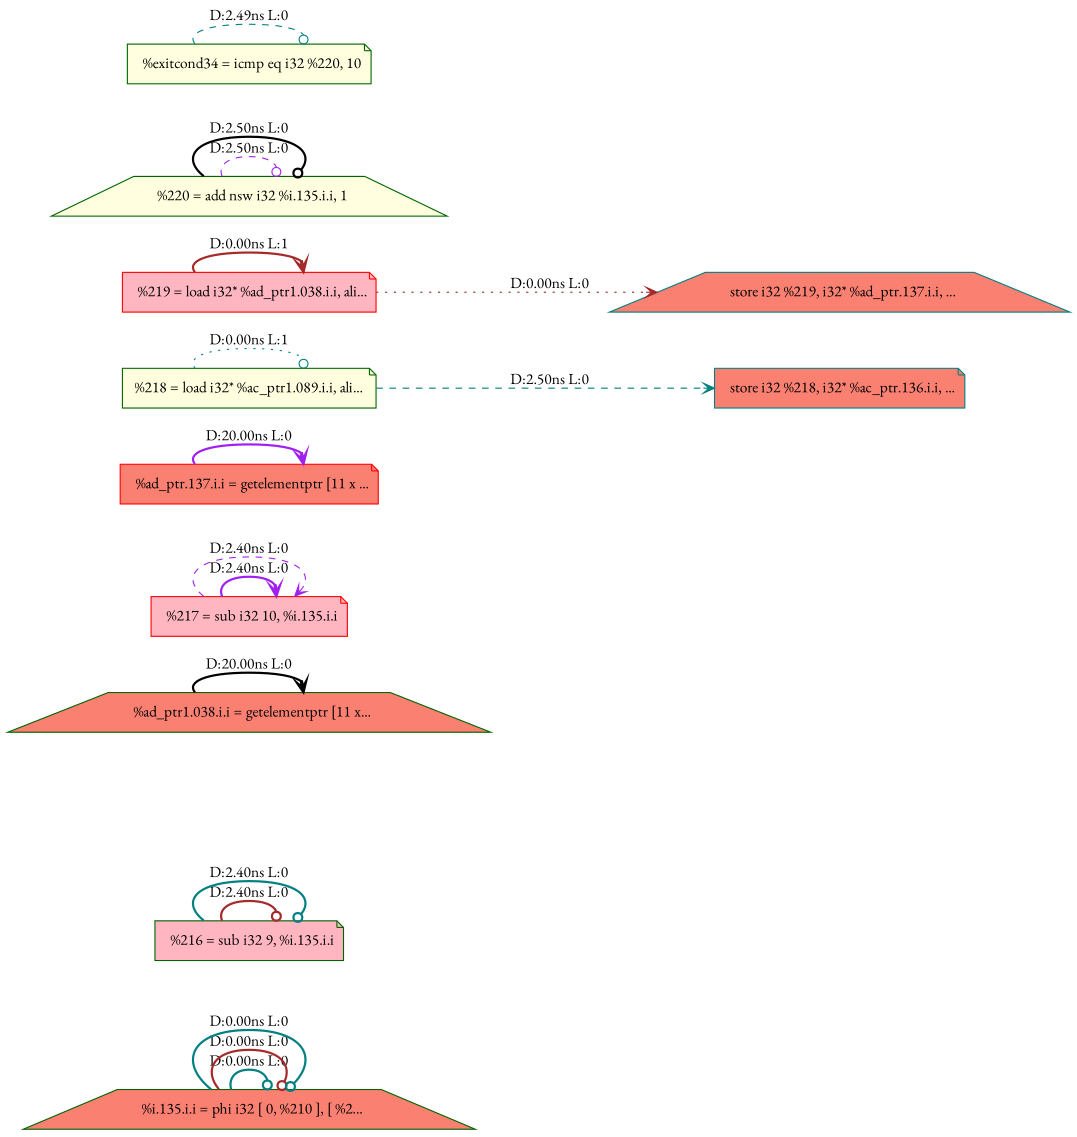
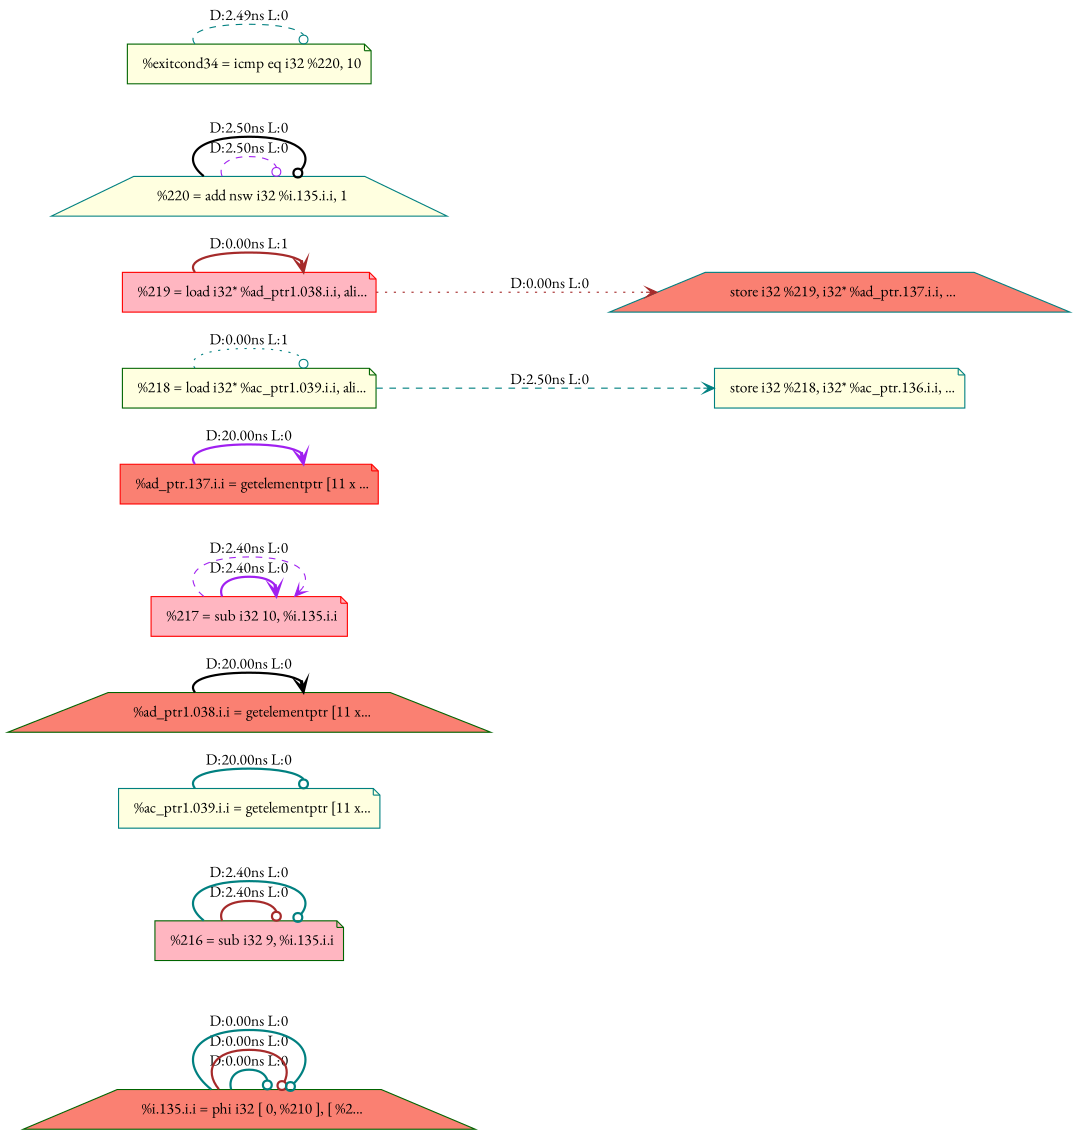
node "%220 = add nsw i32 %i.135.i.i, 1": color darkgreen -> teal
node "%218 = load i32* %ac_ptr1.089.i.i, ali...": label "%218 = load i32* %ac_ptr1.089.i.i, ali..." -> "%218 = load i32* %ac_ptr1.039.i.i, ali..."
node "store i32 %218, i32* %ac_ptr.136.i.i, ...": fillcolor salmon -> lightyellow
node "%ac_ptr1.039.i.i = getelementptr [11 x...": added
